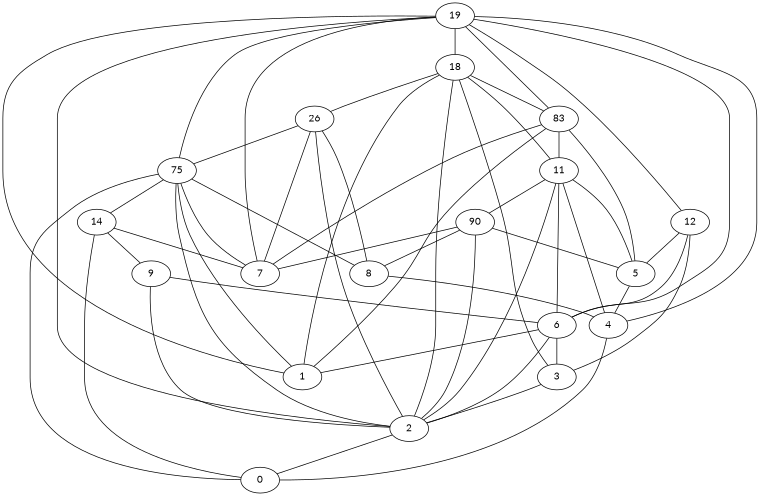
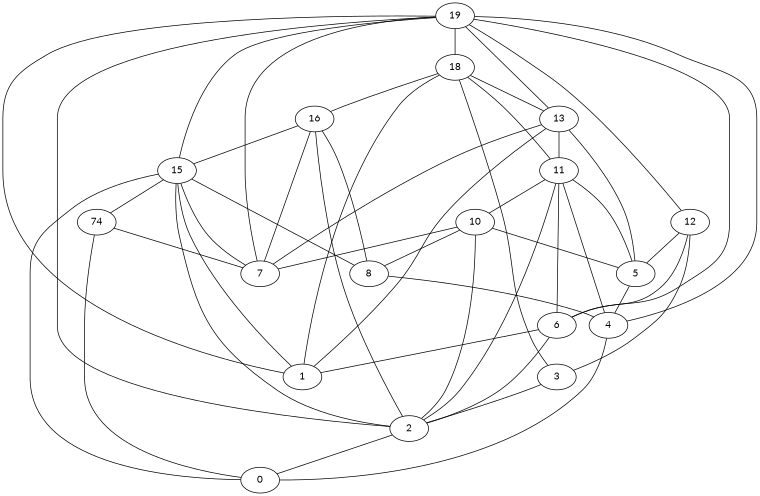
node "26": label "26" -> "16"
node "83": label "83" -> "13"
node "75": label "75" -> "15"
node "14": label "14" -> "74"
node "90": label "90" -> "10"
edge "18" -- "2": removed
node "9": removed
edge "6" -- "3": removed
